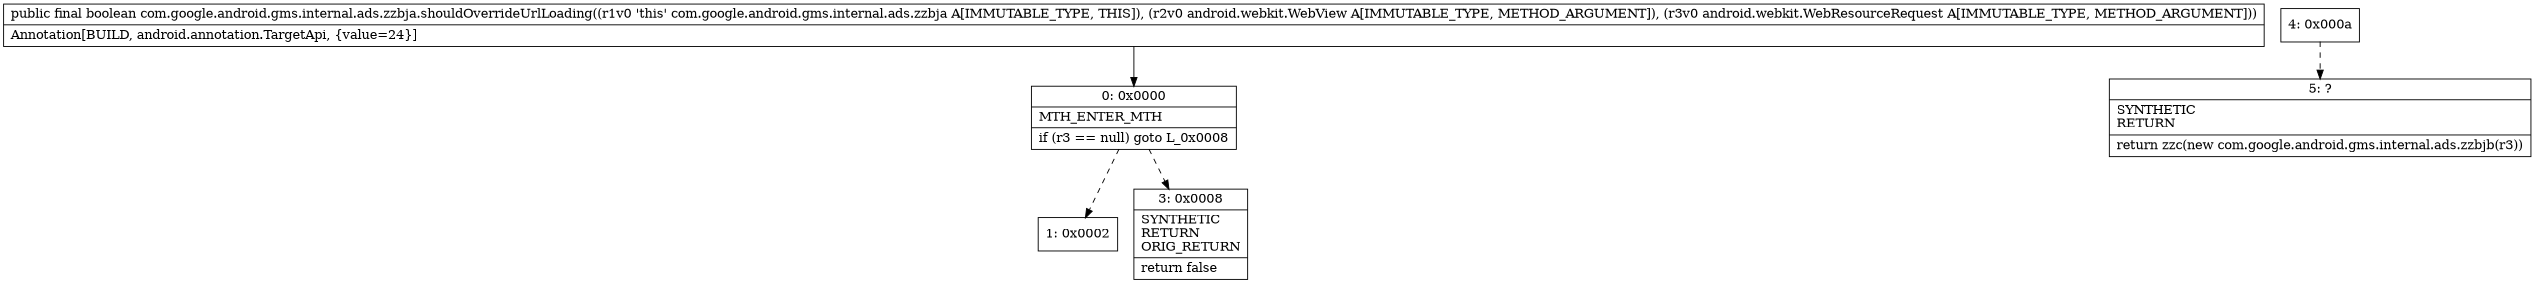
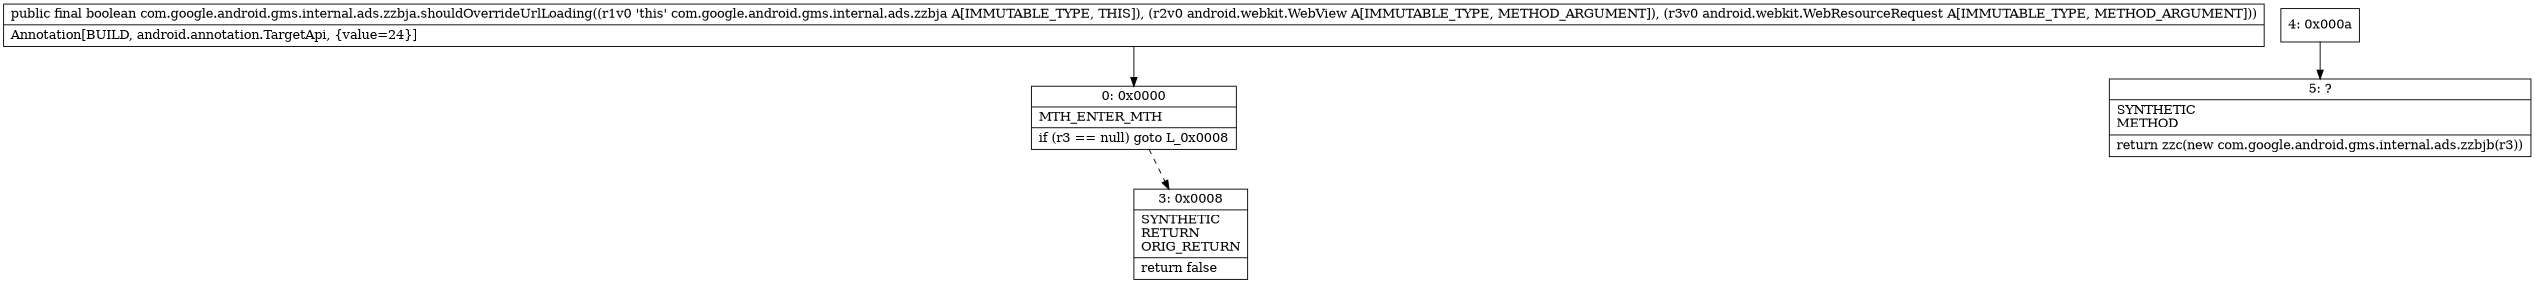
edge "4: 0x000a" -> "5: ?": style dashed -> solid
node "5: ?": text "RETURN" -> "METHOD"
node "1: 0x0002": removed
